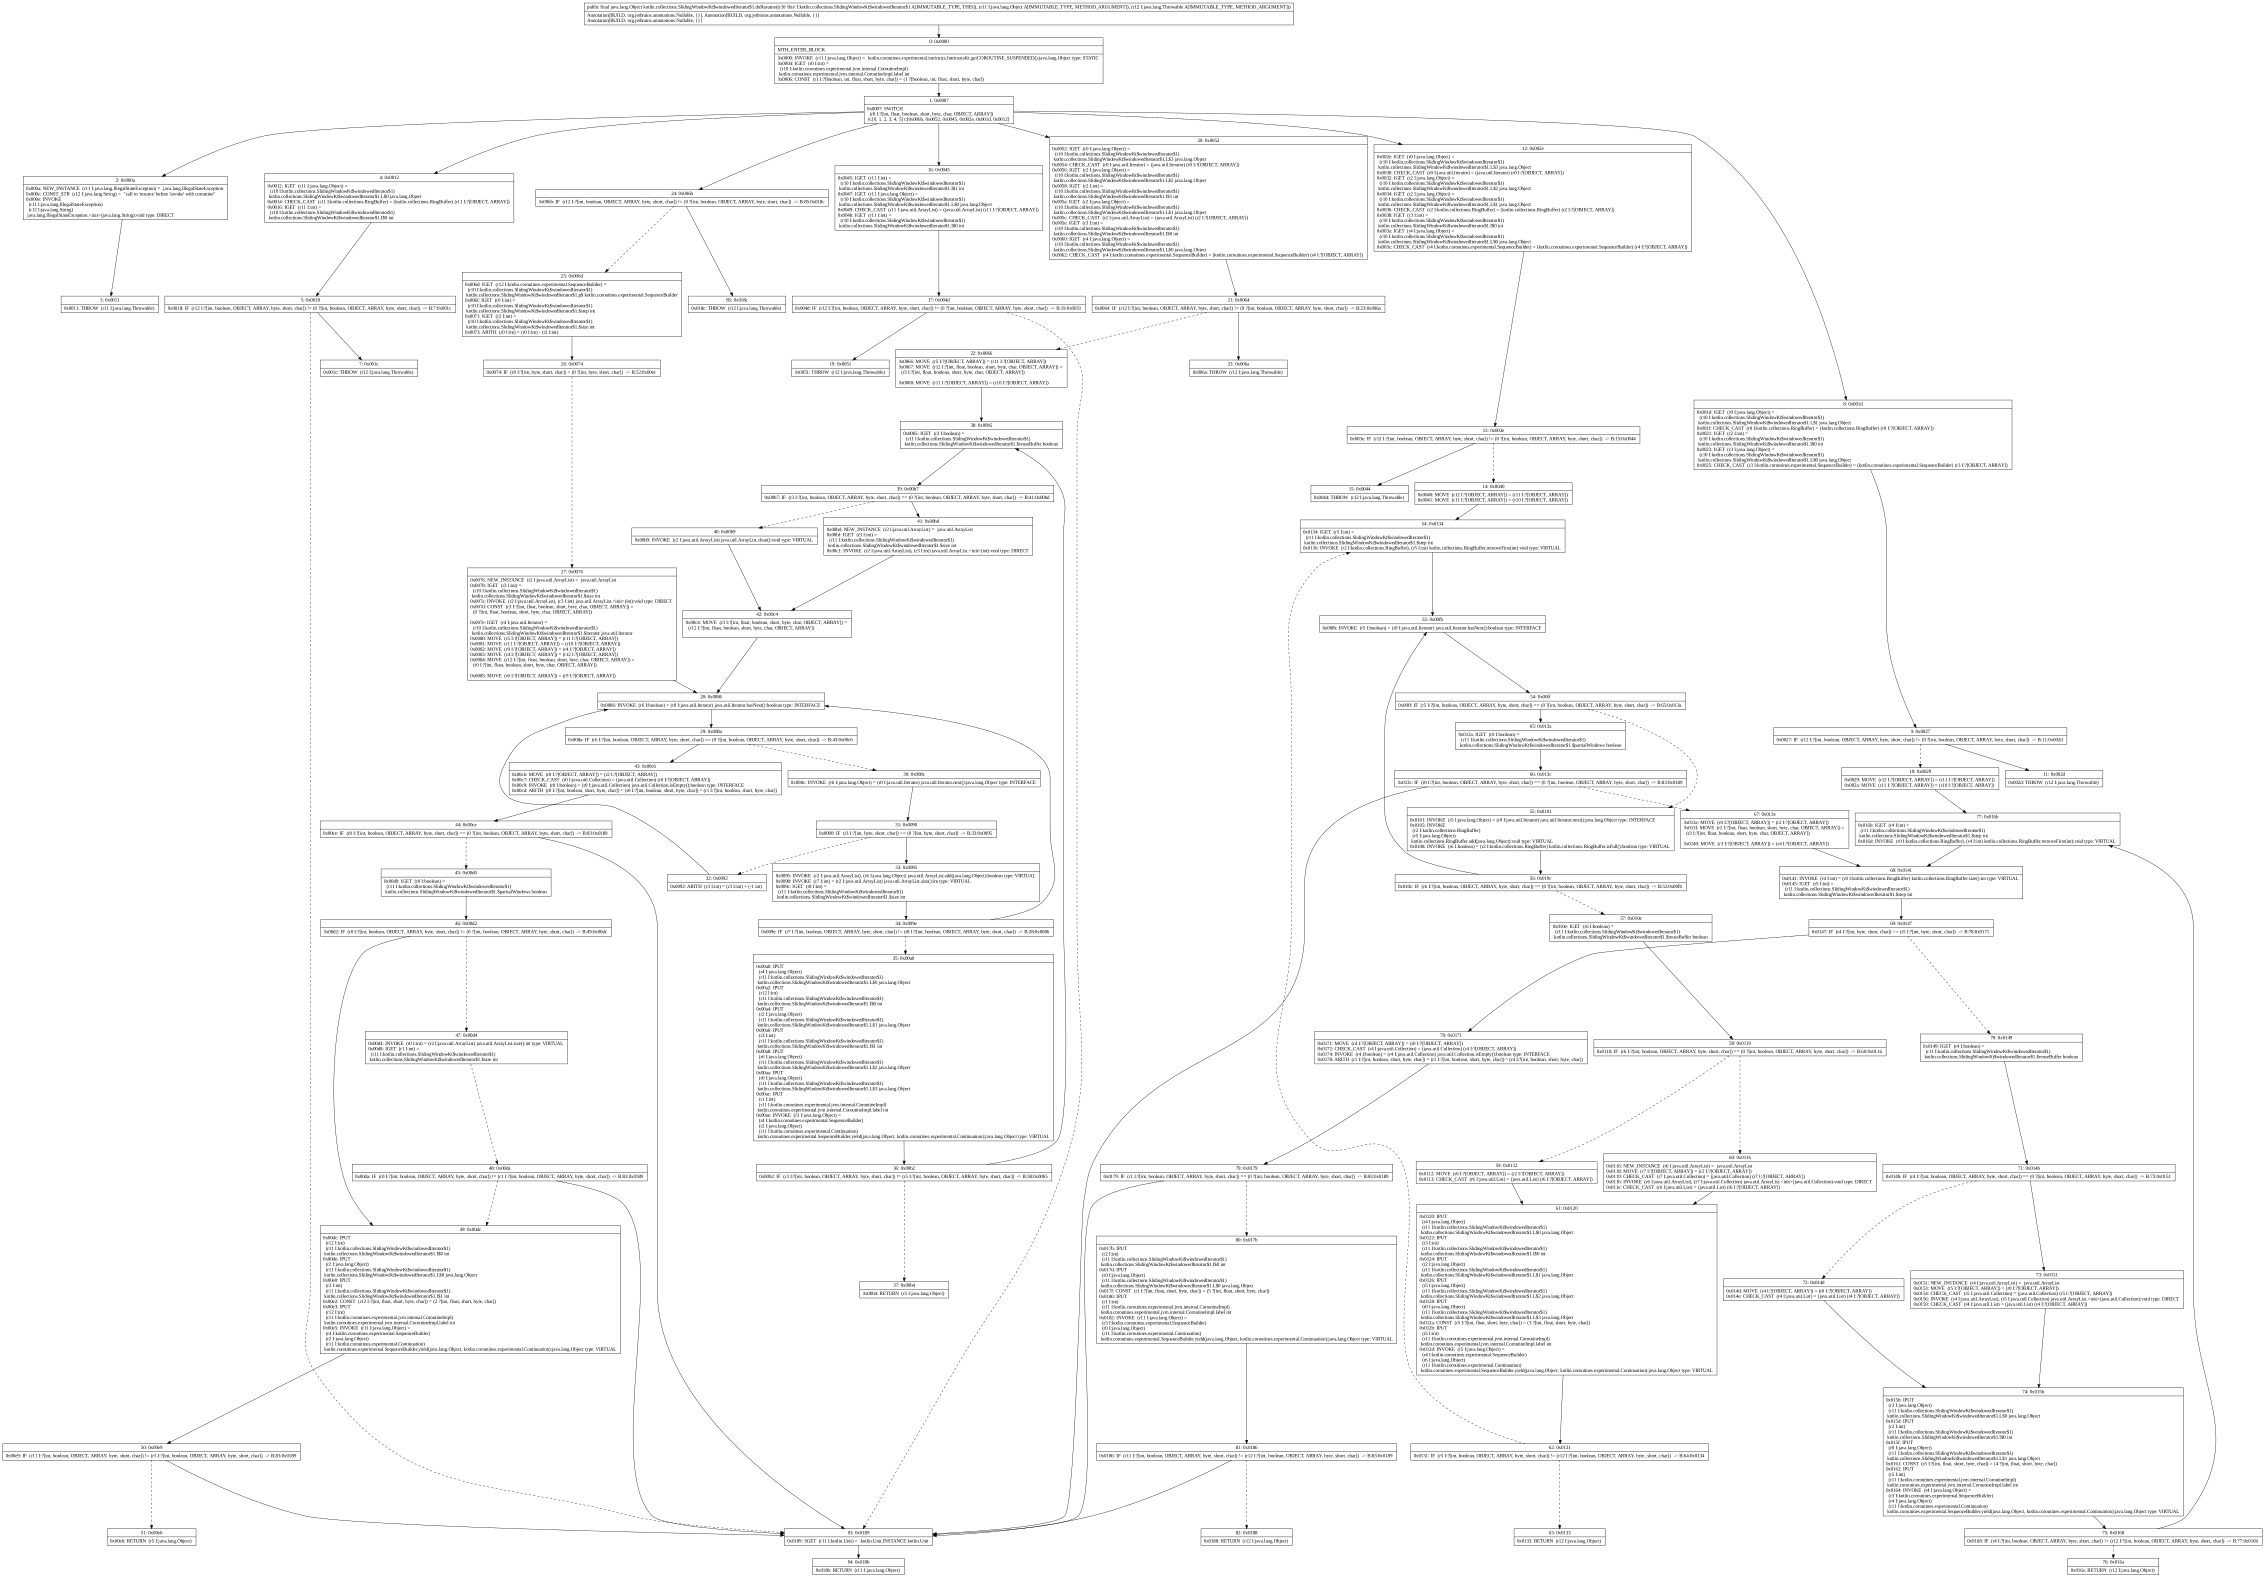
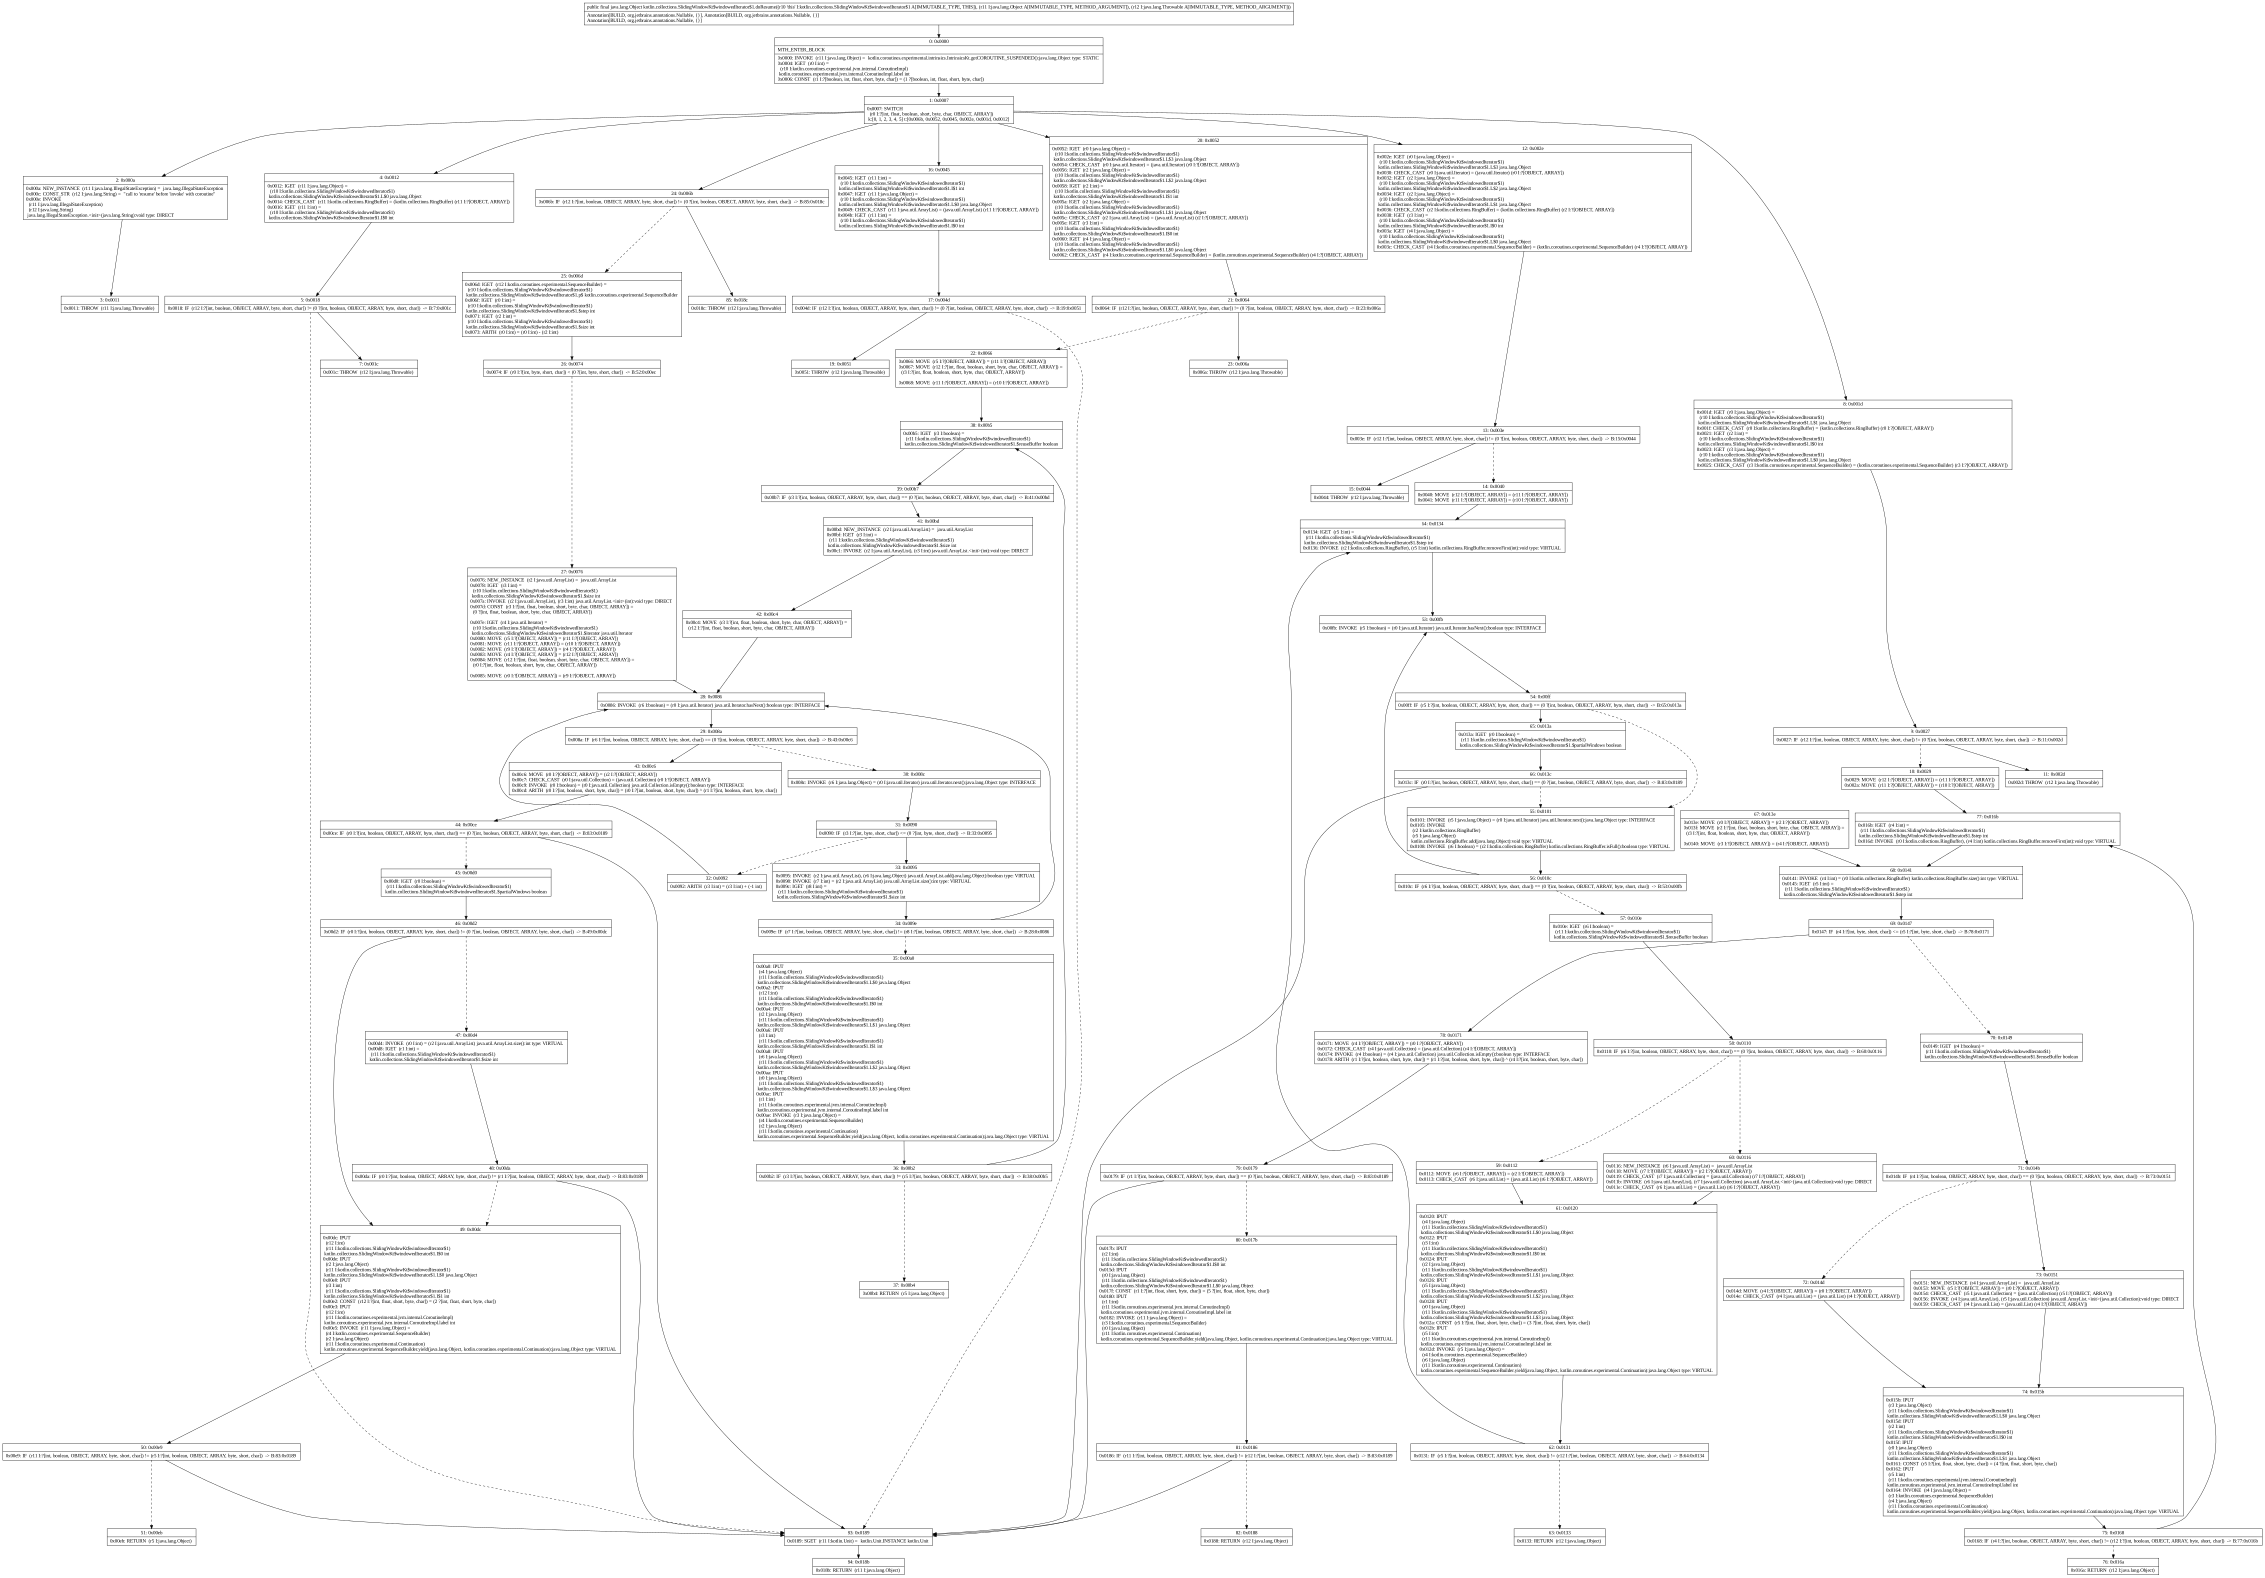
node "40: 0x00b9": removed
edge "66: 0x013c" -> "67: 0x013e": now "66: 0x013c" -> "55: 0x0101"
edge "62: 0x0131" -> "64: 0x0134": style dashed -> solid
edge "47: 0x00d4" -> "48: 0x00da": style dashed -> solid
node "80: 0x017b": text "0x017d: IPUT" -> "0x015d: IPUT"
